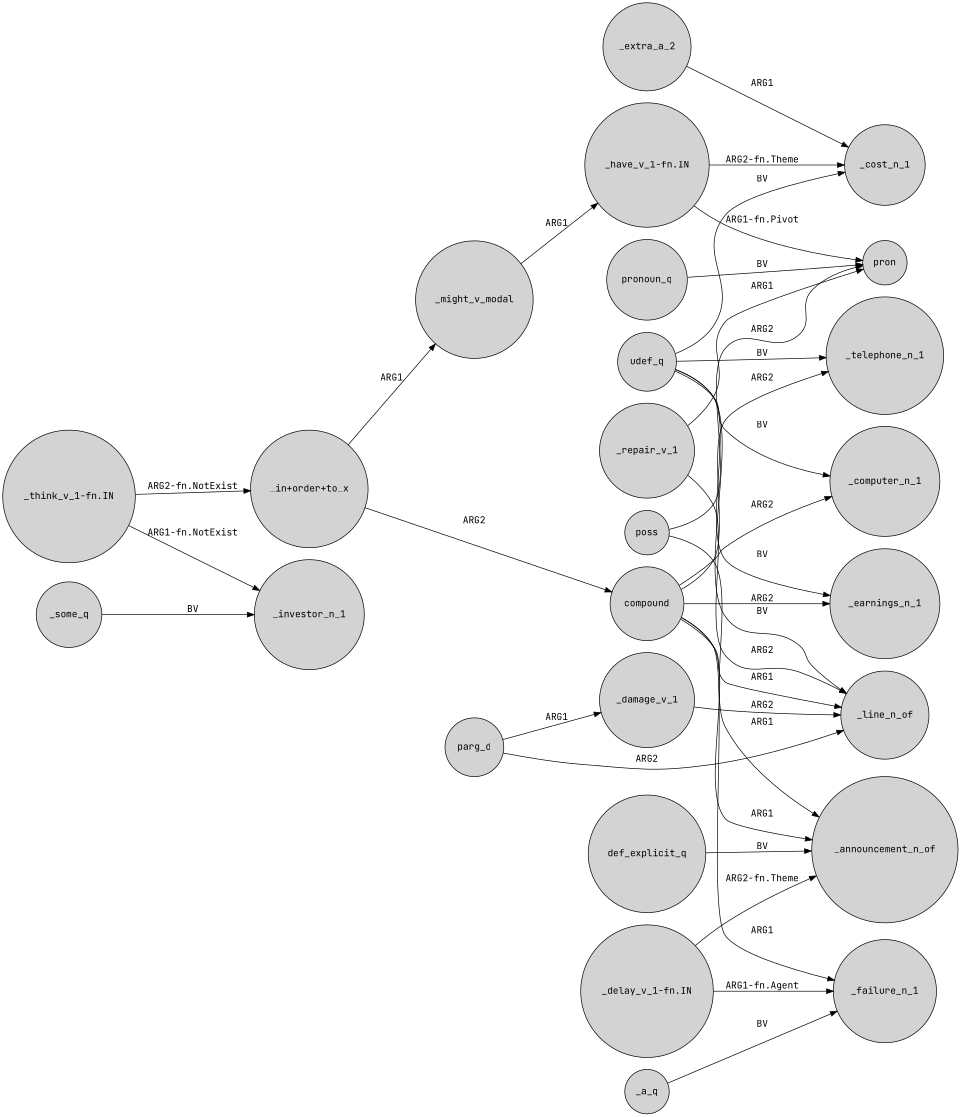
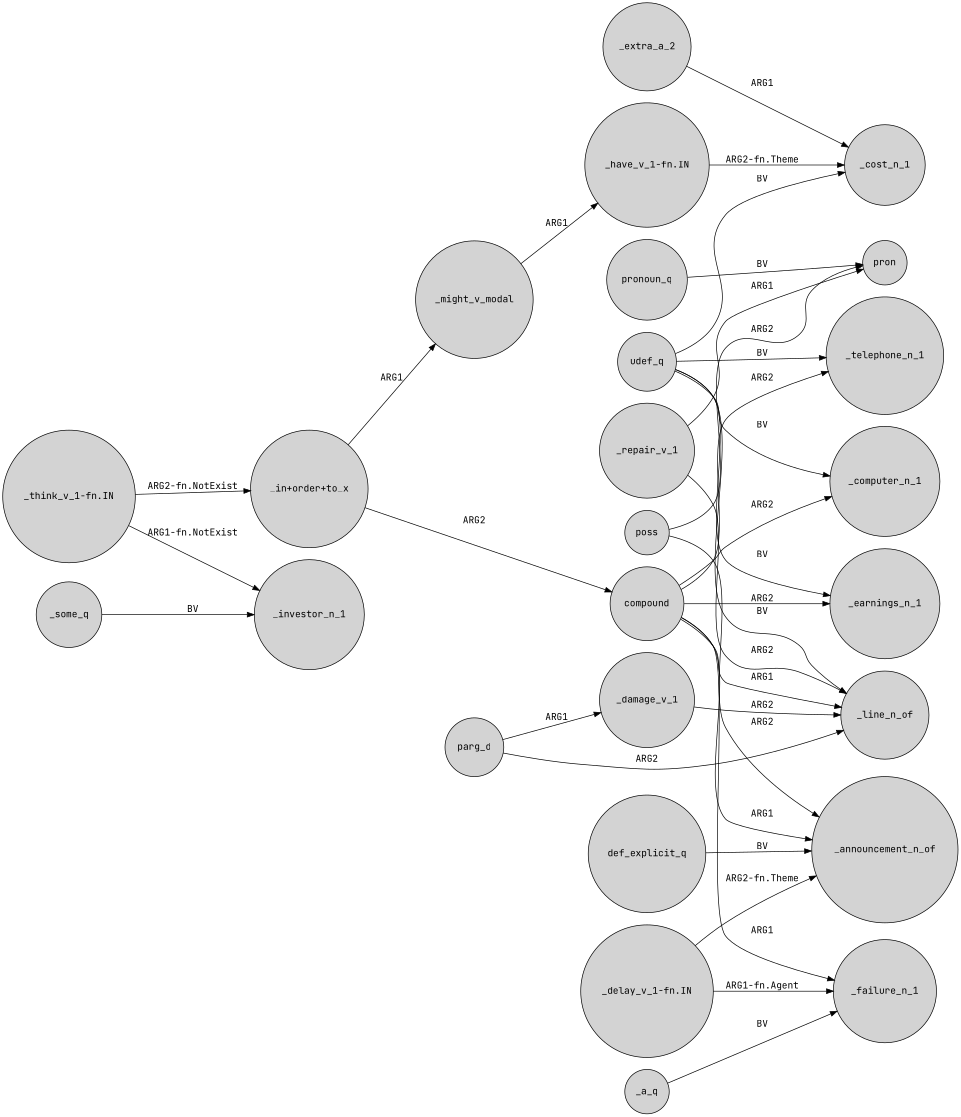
edge "_have_v_1-fn.IN" -> "pron": removed, label "ARG1-fn.Pivot"
edge "poss" -> "_announcement_n_of": label "ARG1" -> "ARG2"
